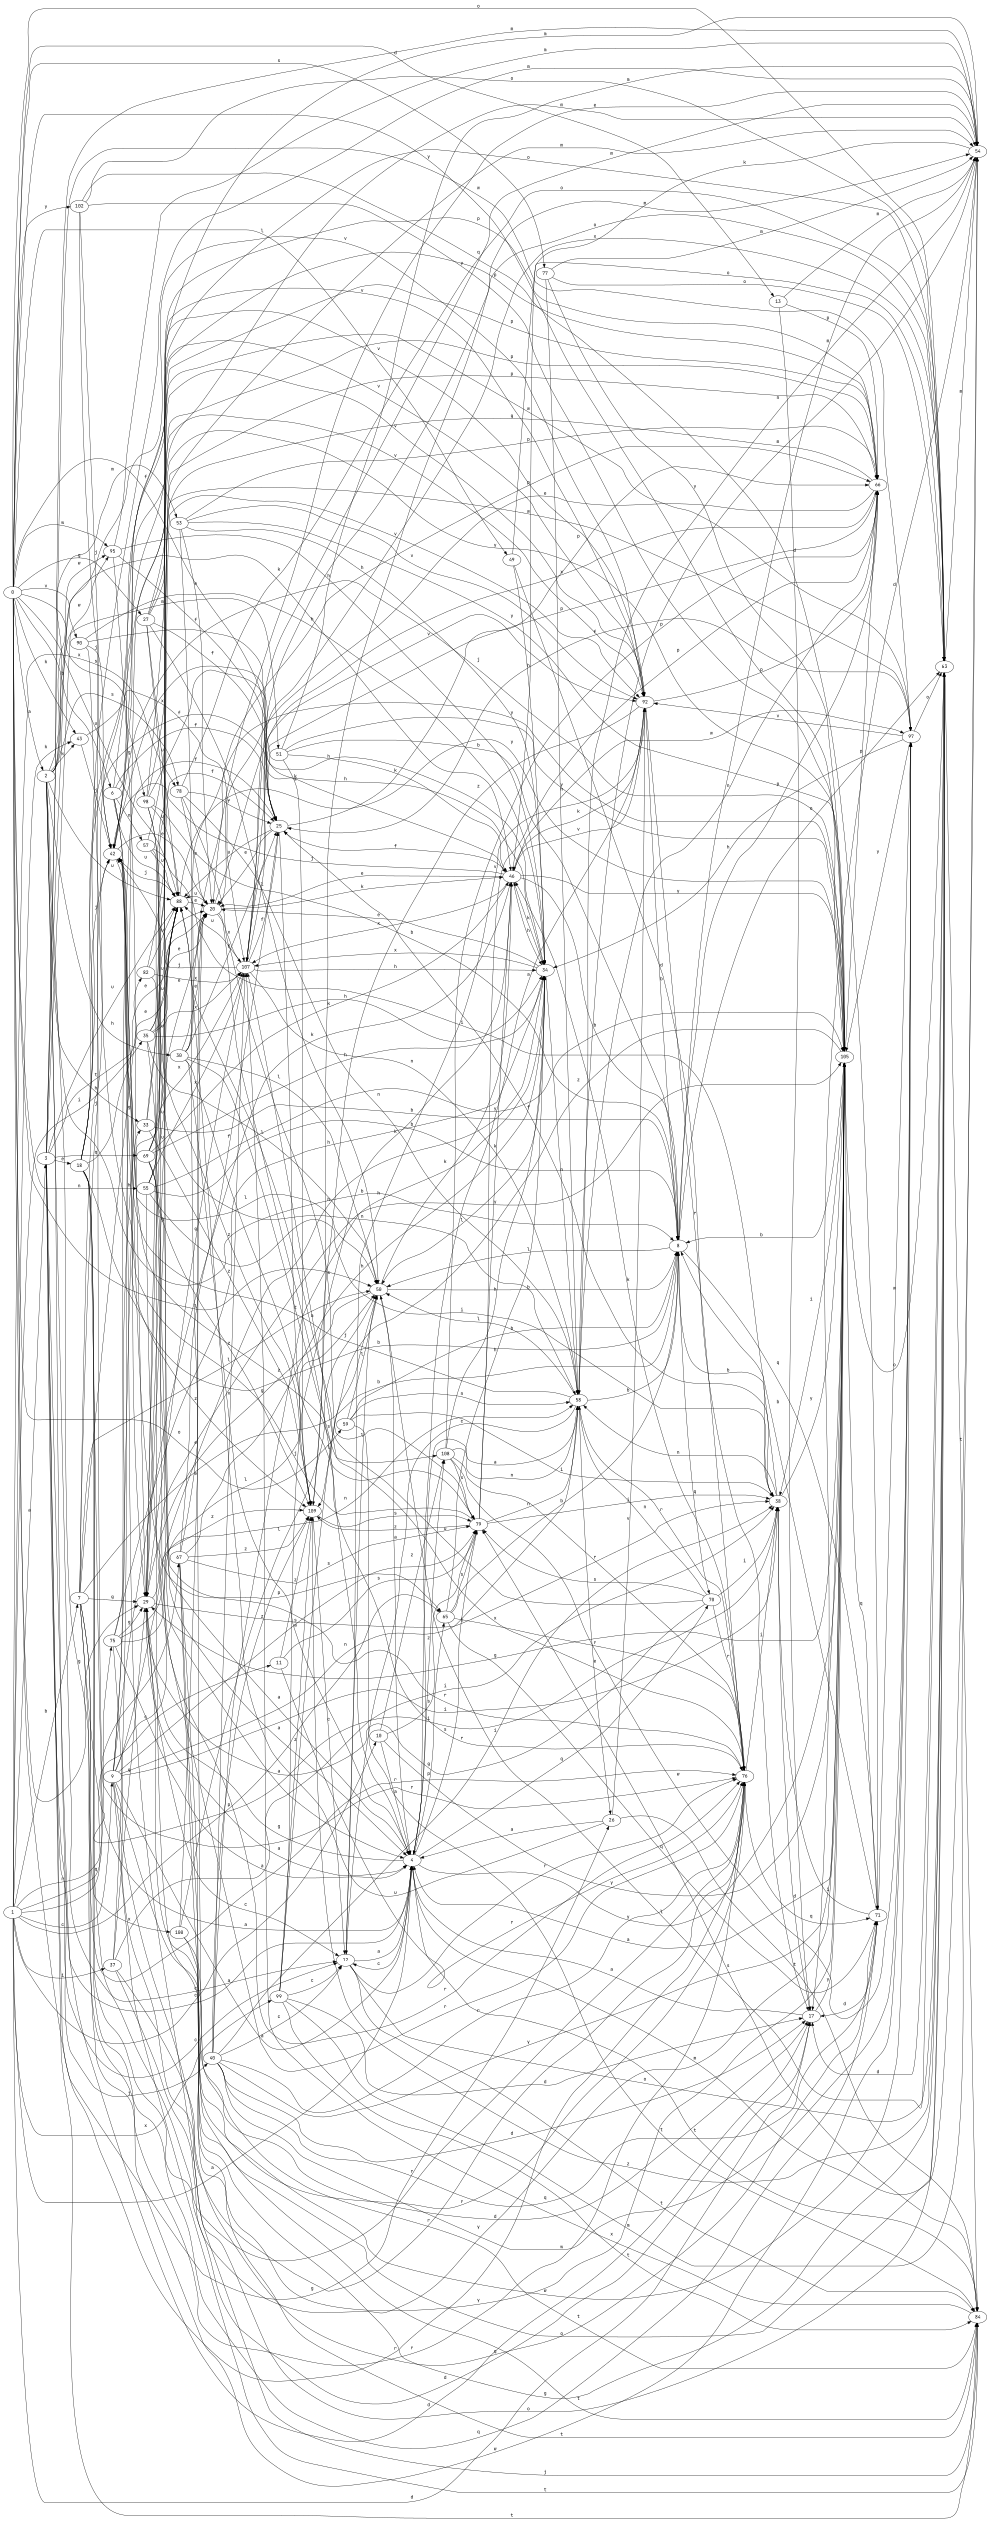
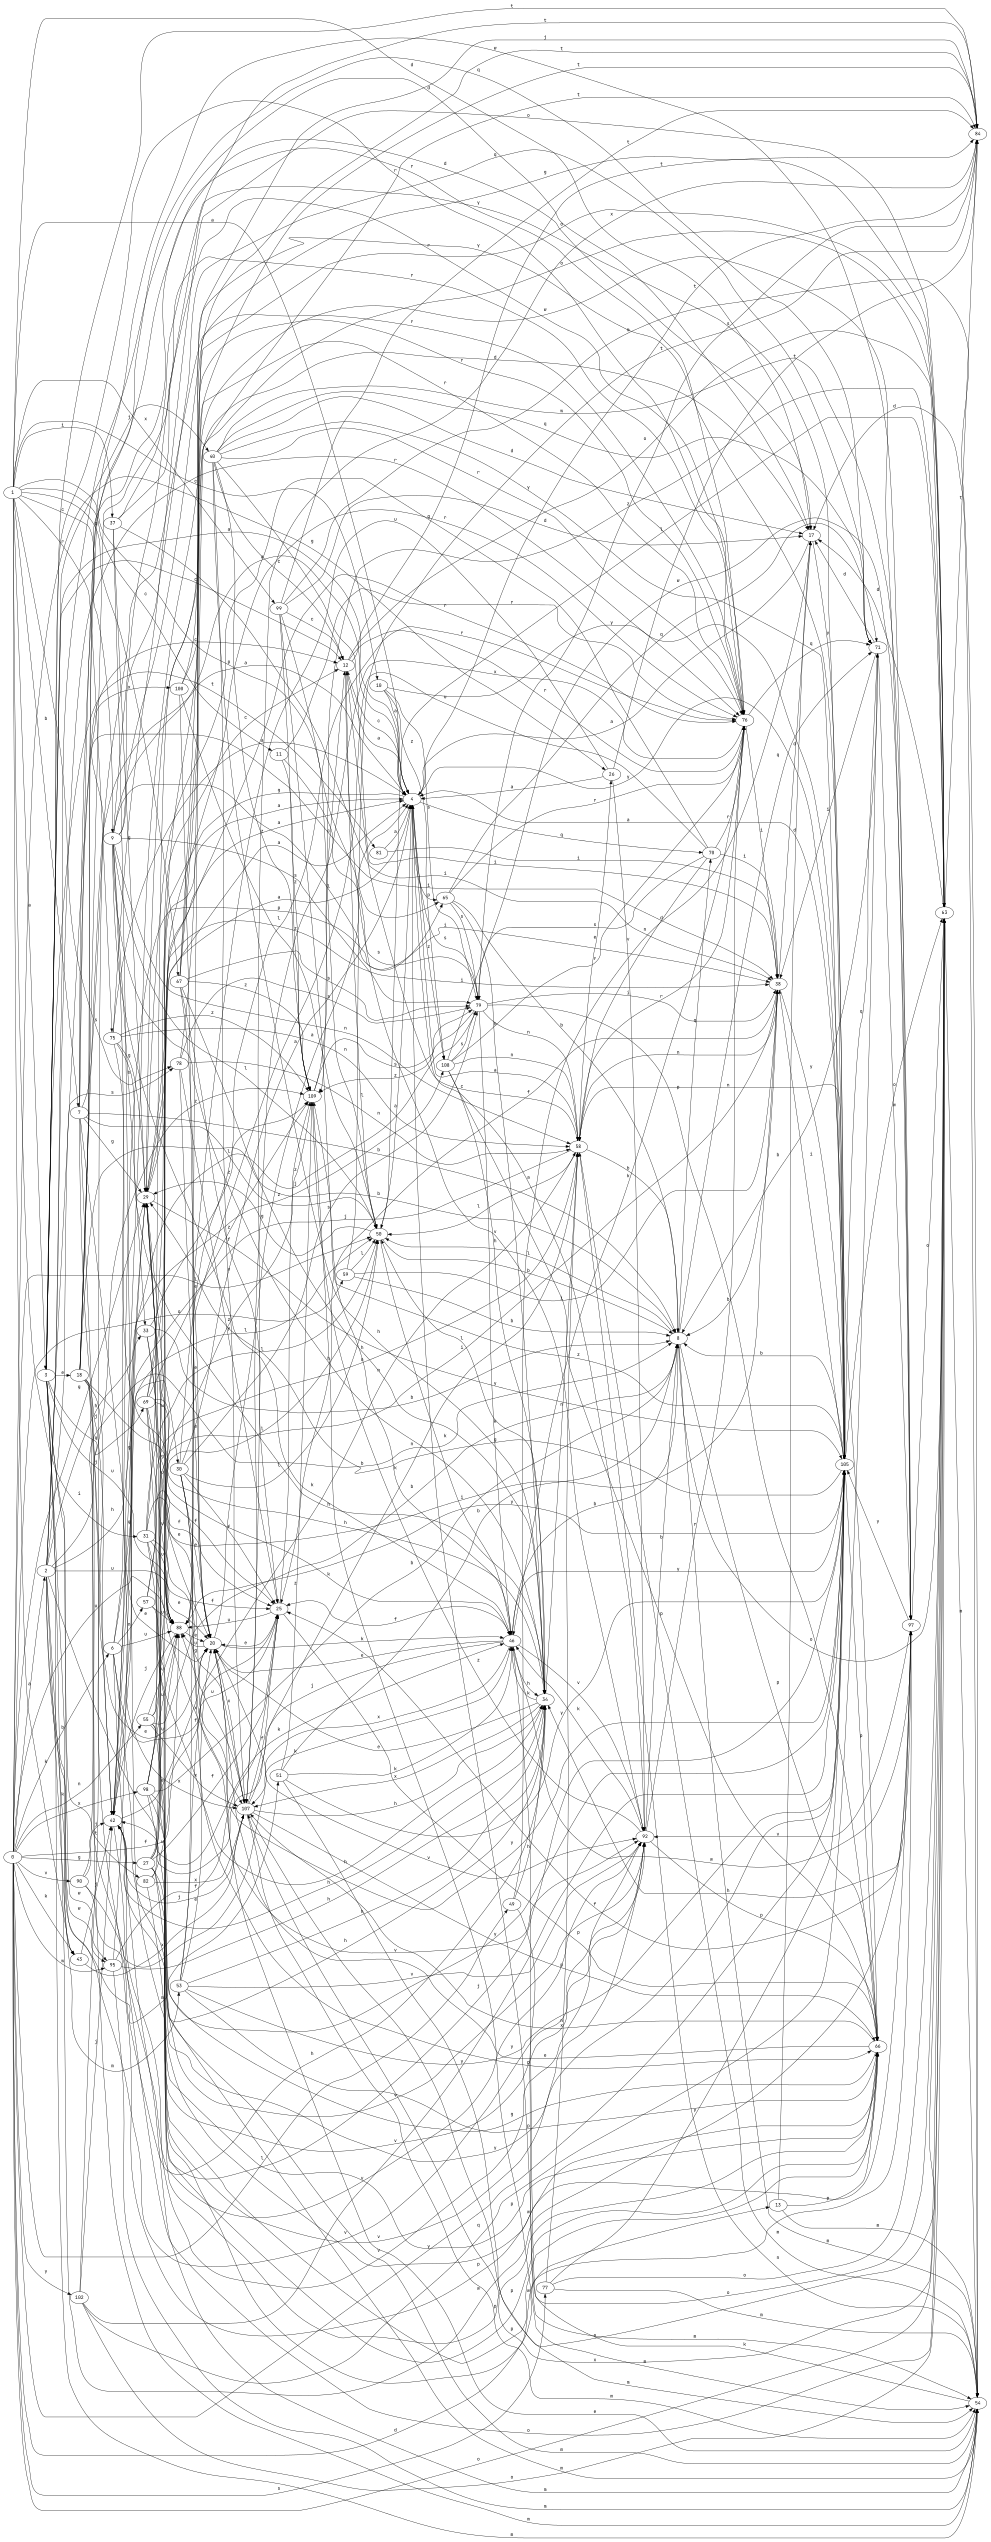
node "81": added
node "35": label "35" -> "31"
edge "59" -> "58": now "53" -> "58"
